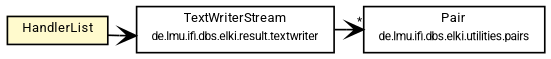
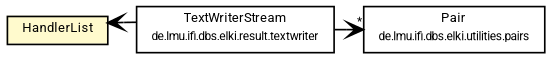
edge "HandlerList" -> "TextWriterStream": reversed
